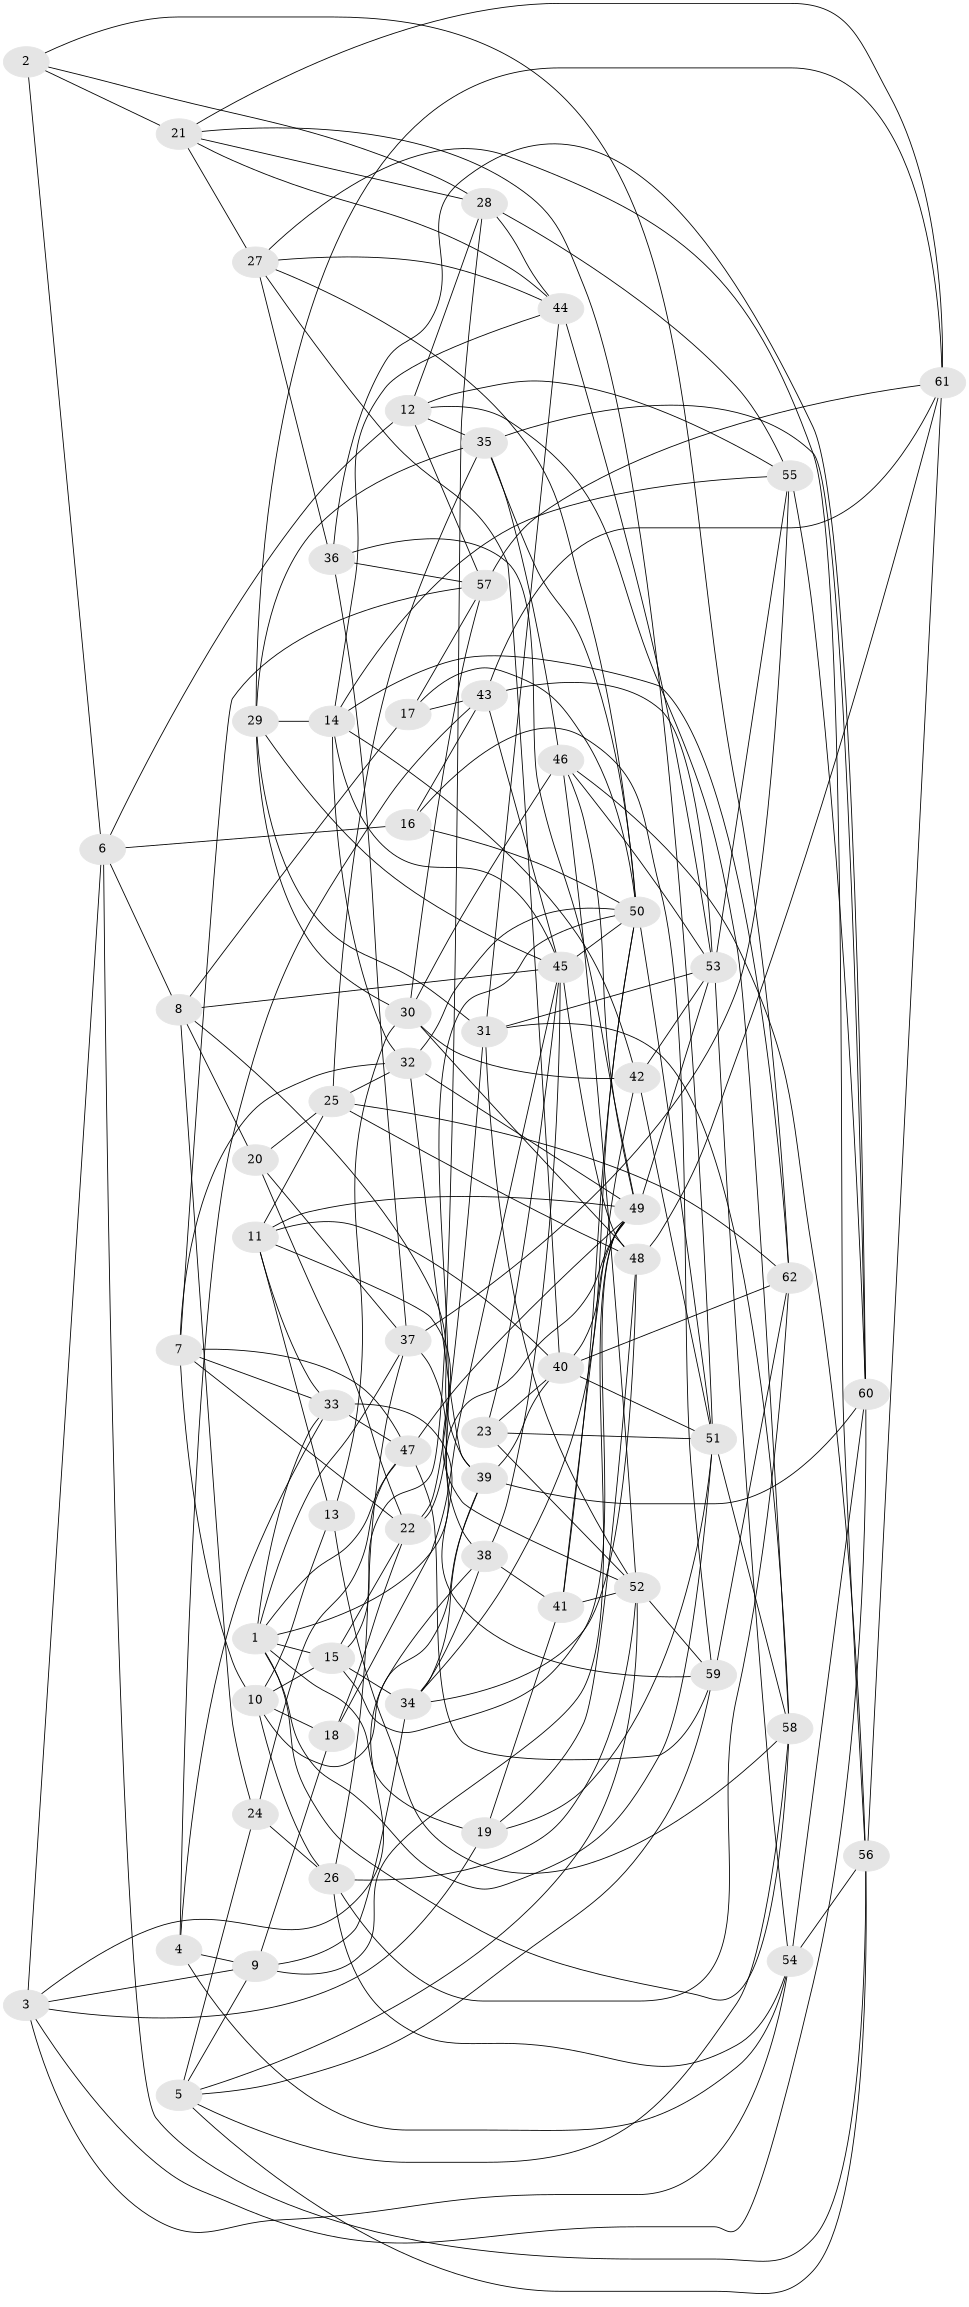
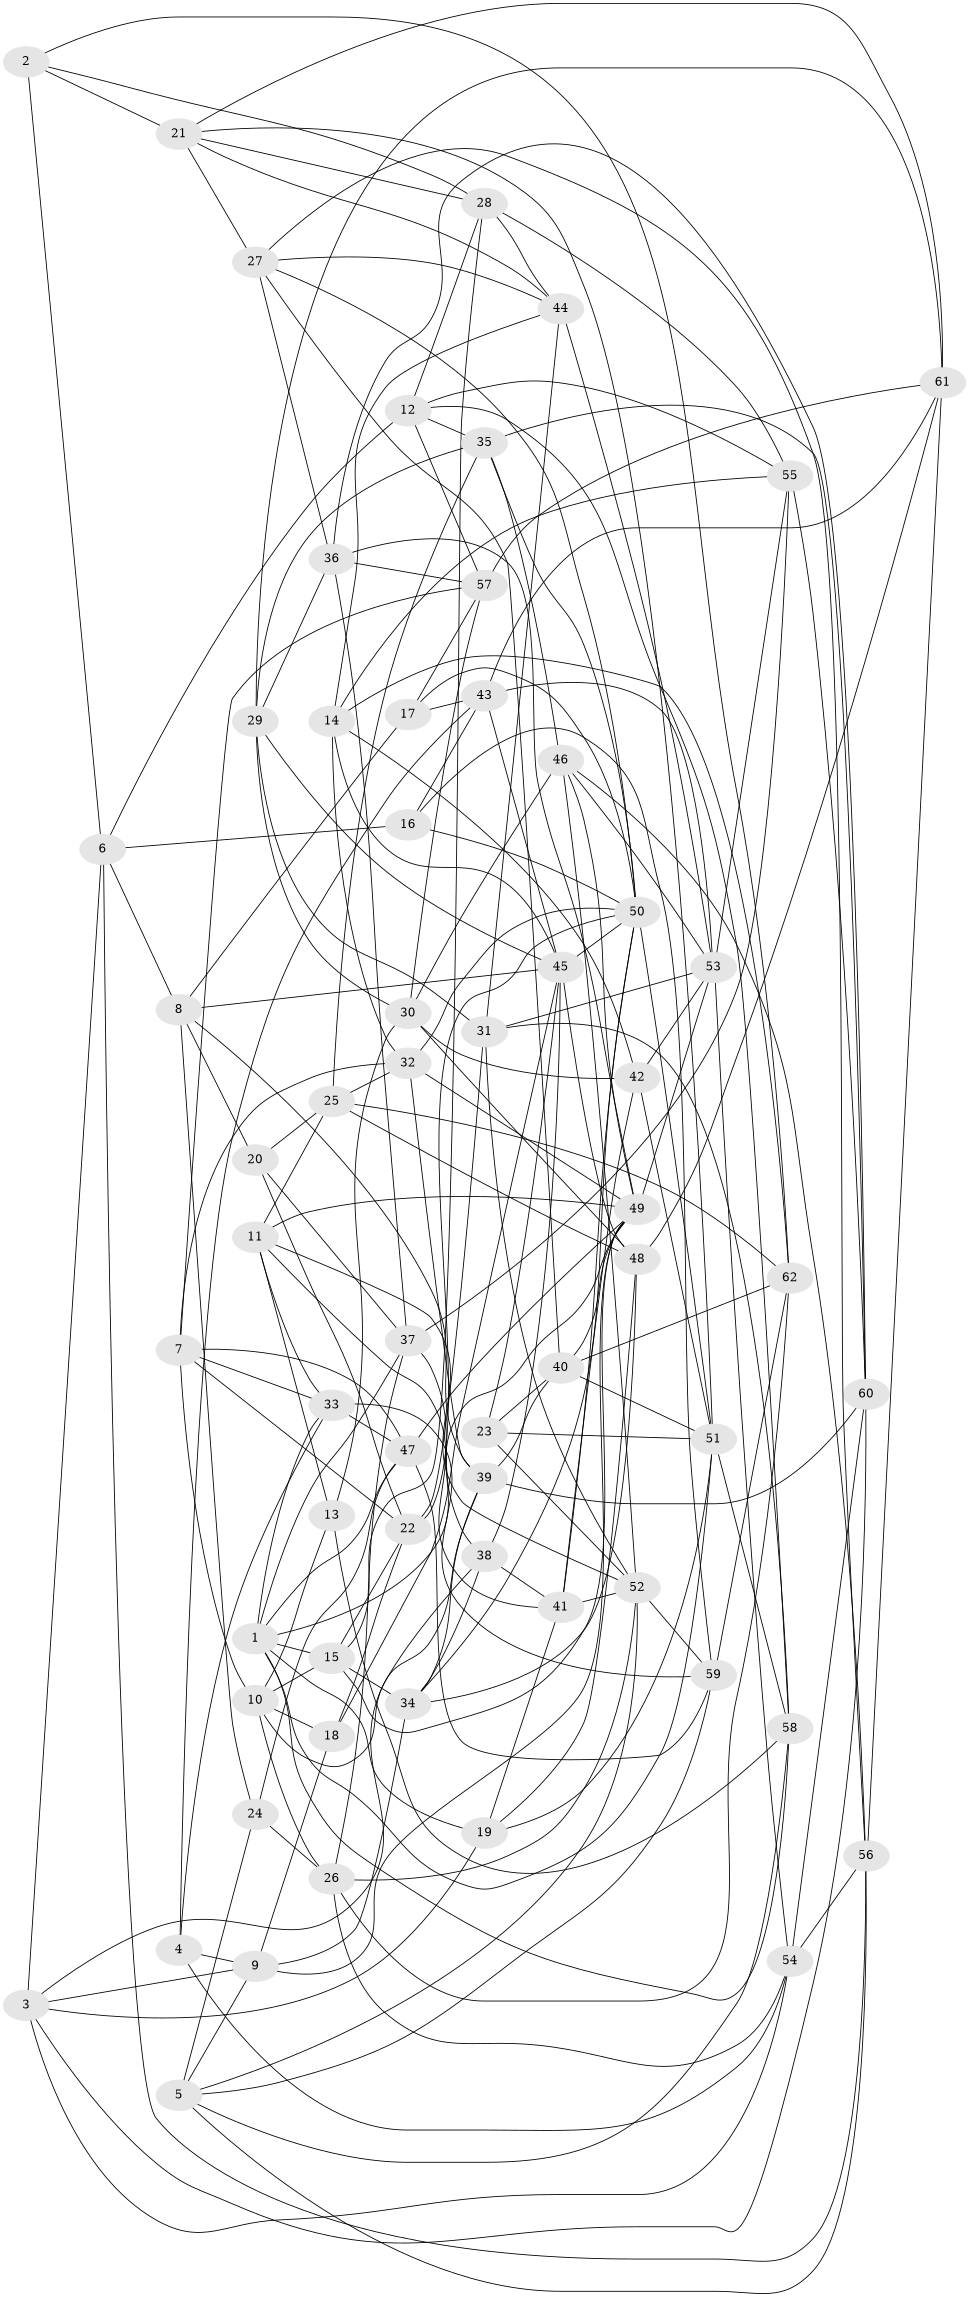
edge "29" -- "14": now "29" -- "36"
edge "11" -- "40": now "11" -- "41"
